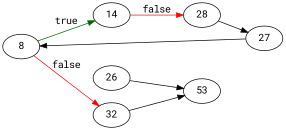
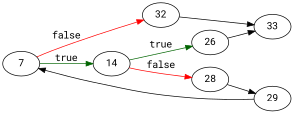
node "27": label "27" -> "29"
node "8": label "8" -> "7"
edge "14" -> "26": added, label "true"
node "53": label "53" -> "33"
